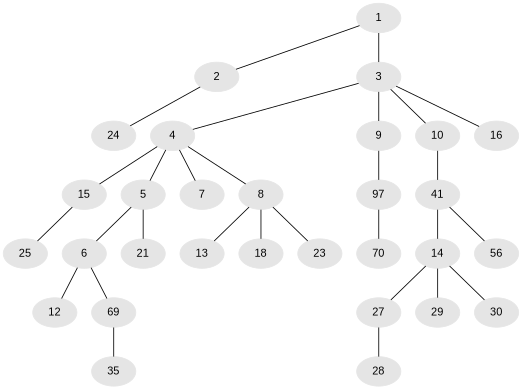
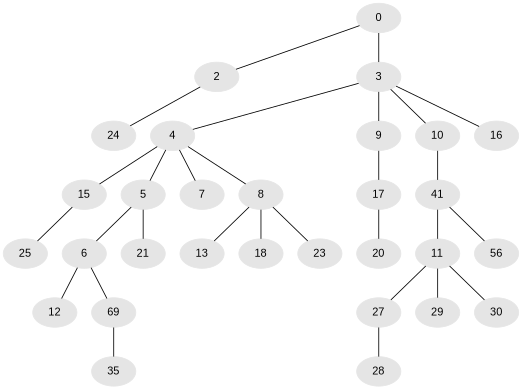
node "1": label "1" -> "0"
node "97": label "97" -> "17"
node "70": label "70" -> "20"
node "14": label "14" -> "11"
